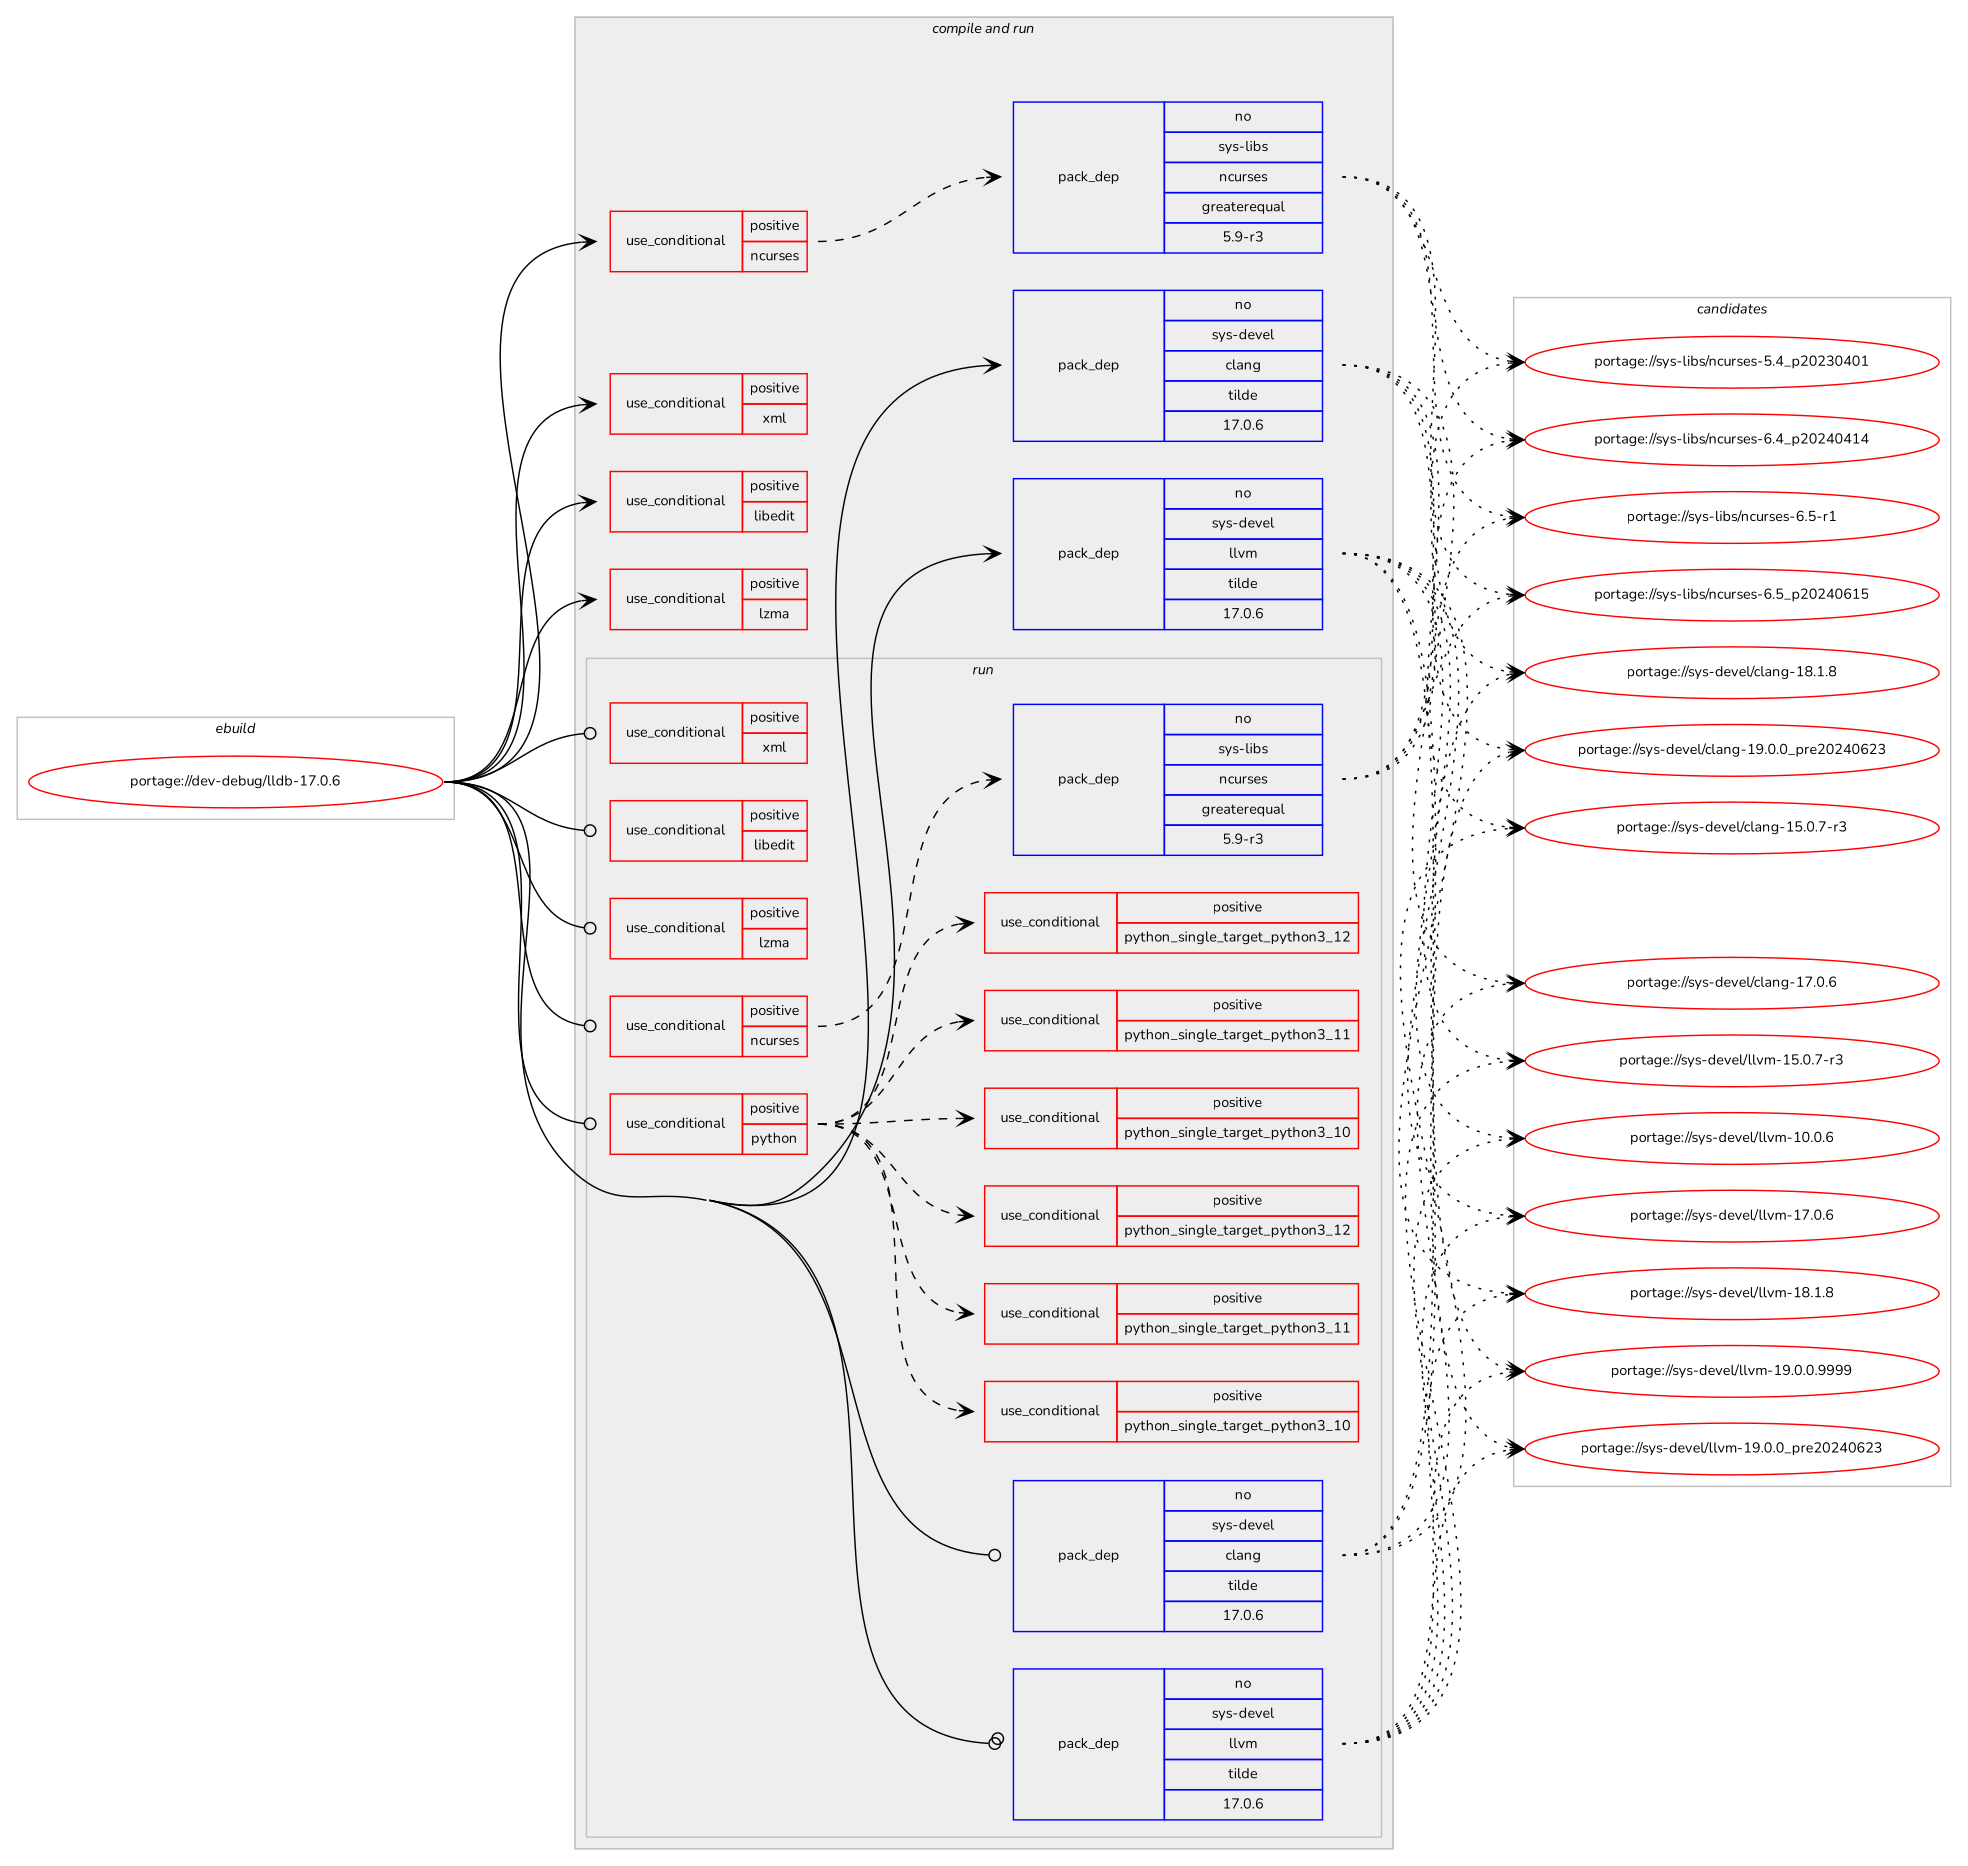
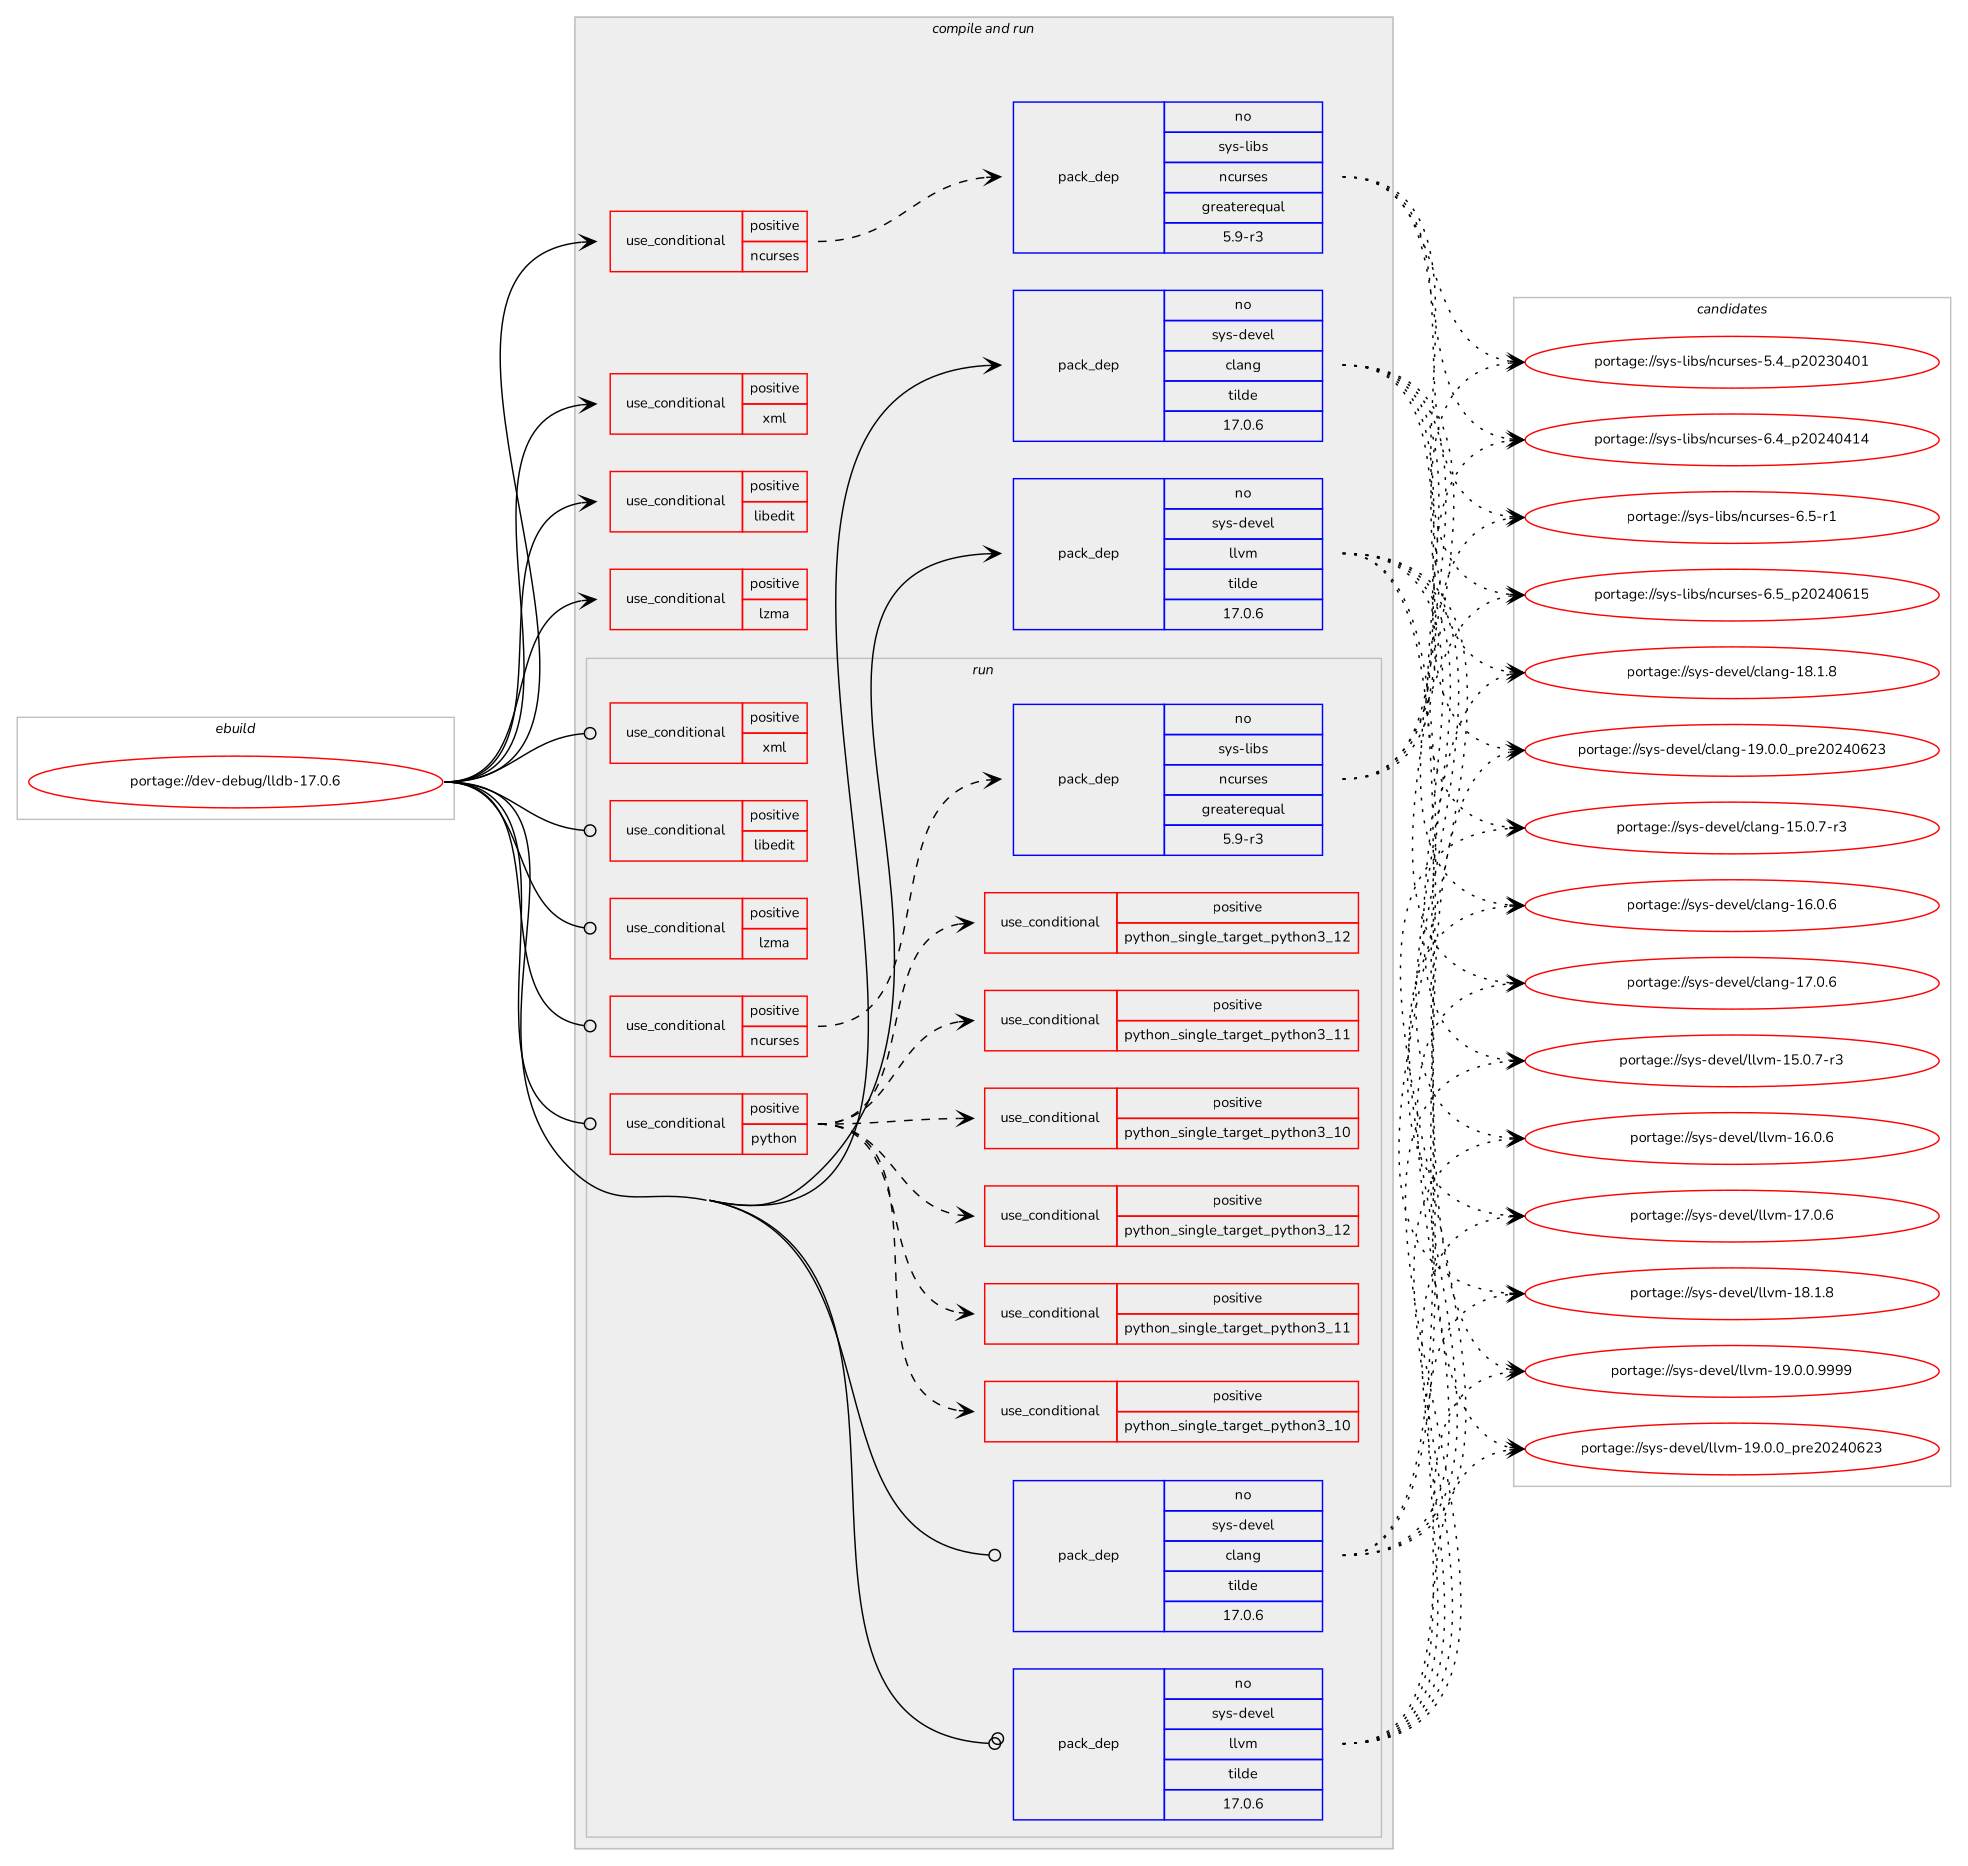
node "portage://sys-devel/clang-16.0.6": added
node "portage://sys-devel/llvm-10.0.6": label "portage://sys-devel/llvm-10.0.6" -> "portage://sys-devel/llvm-16.0.6"
